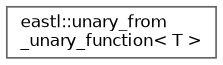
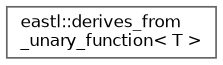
node "eastl::unary_from _unary_function< T >": label "eastl::unary_from _unary_function< T >" -> "eastl::derives_from _unary_function< T >"
